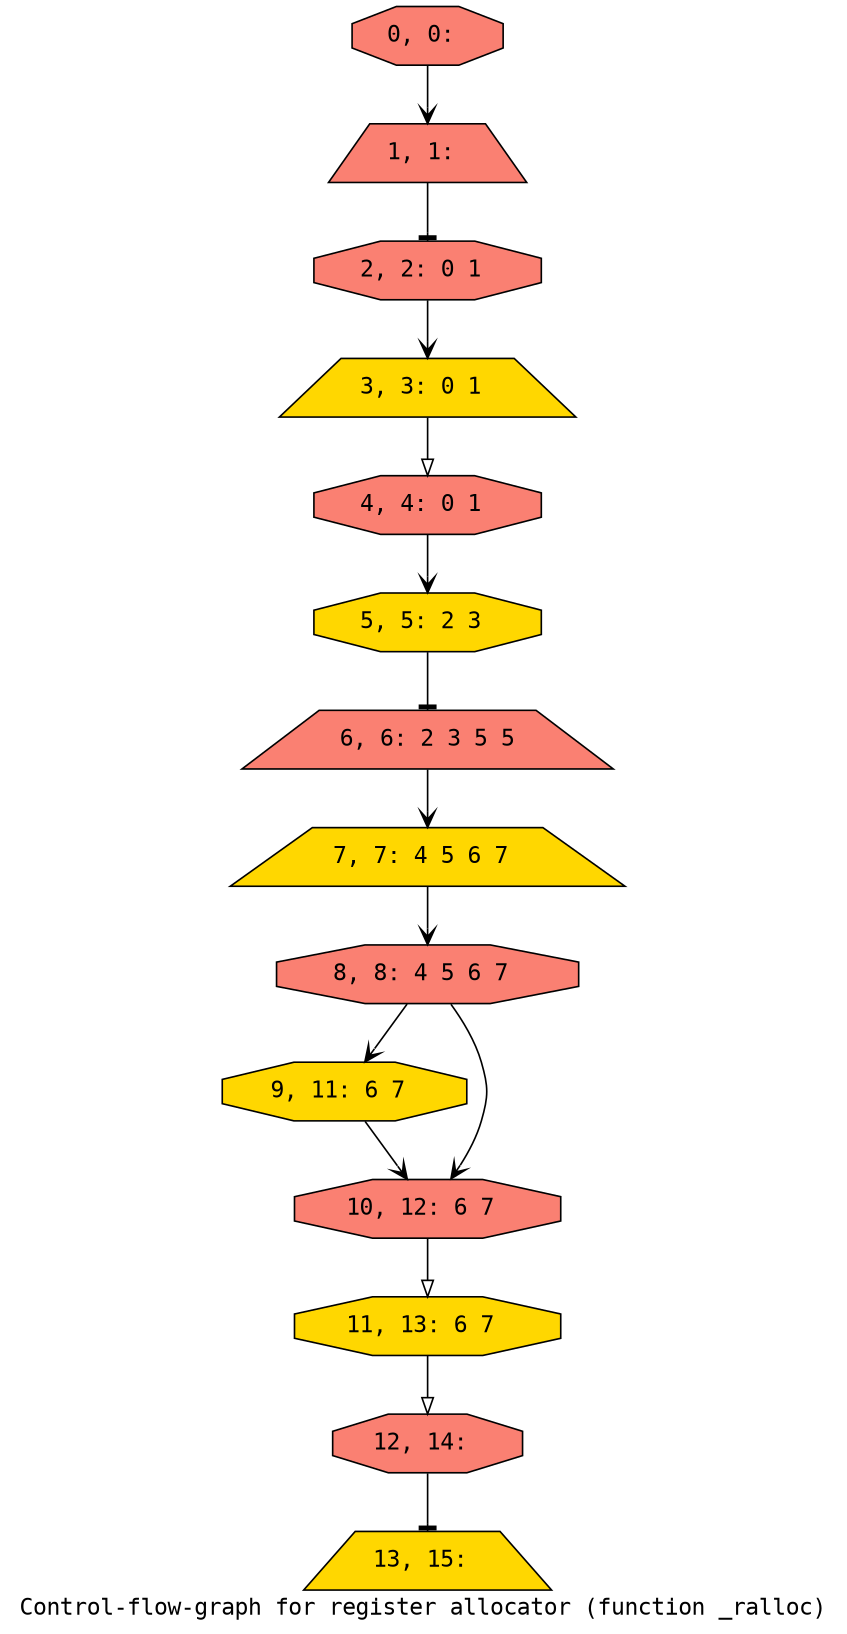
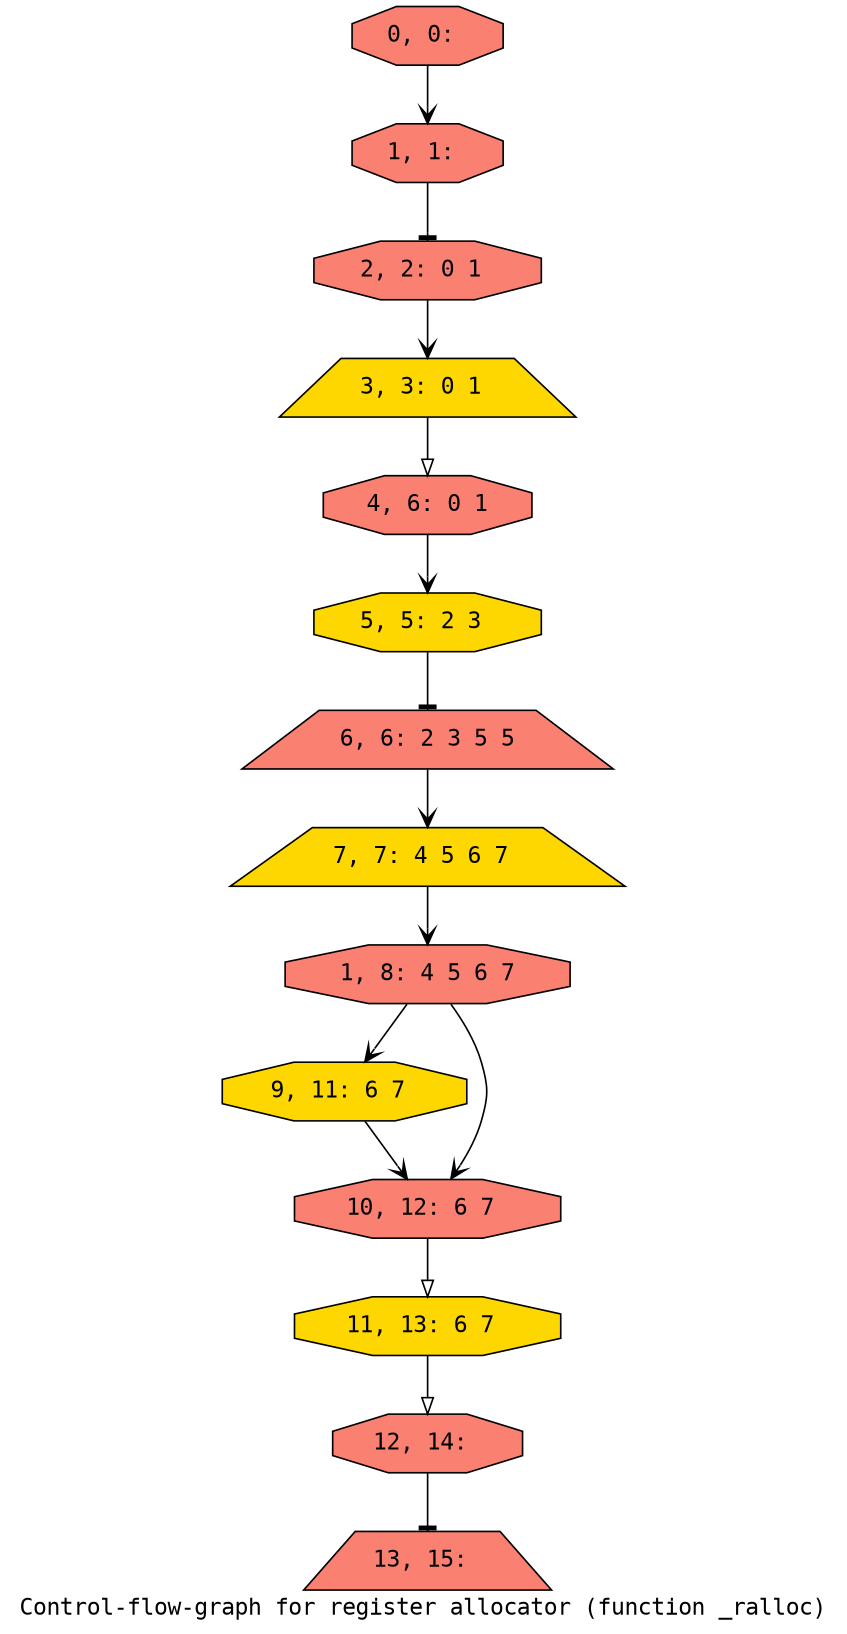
node "1, 1:": shape trapezium -> octagon
node "4, 4: 0 1": label "4, 4: 0 1" -> "4, 6: 0 1"
node "8, 8: 4 5 6 7": label "8, 8: 4 5 6 7" -> "1, 8: 4 5 6 7"
node "13, 15:": fillcolor gold -> salmon
